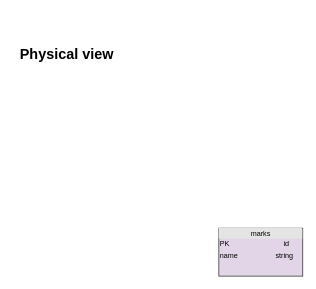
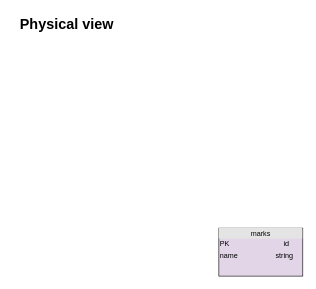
node "Physical view": moved (66, 54) -> (66, 24)
